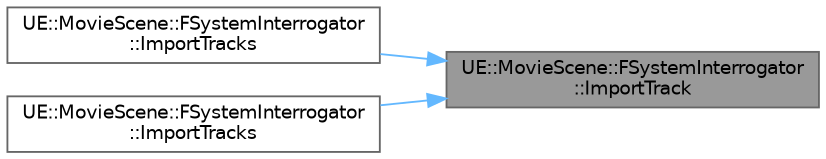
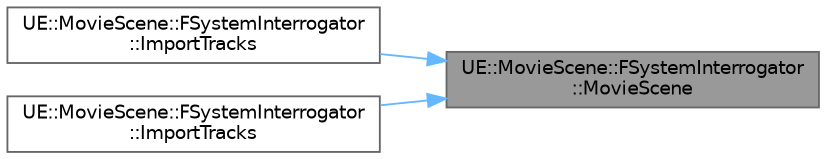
node "UE::MovieScene::FSystemInterrogator ::ImportTrack": label "UE::MovieScene::FSystemInterrogator ::ImportTrack" -> "UE::MovieScene::FSystemInterrogator ::MovieScene"
